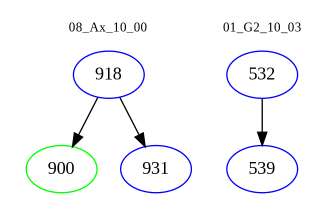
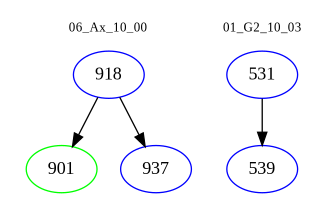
cluster "08_Ax_10_00": label "08_Ax_10_00" -> "06_Ax_10_00"
node "532": label "532" -> "531"
node "900": label "900" -> "901"
node "931": label "931" -> "937"
